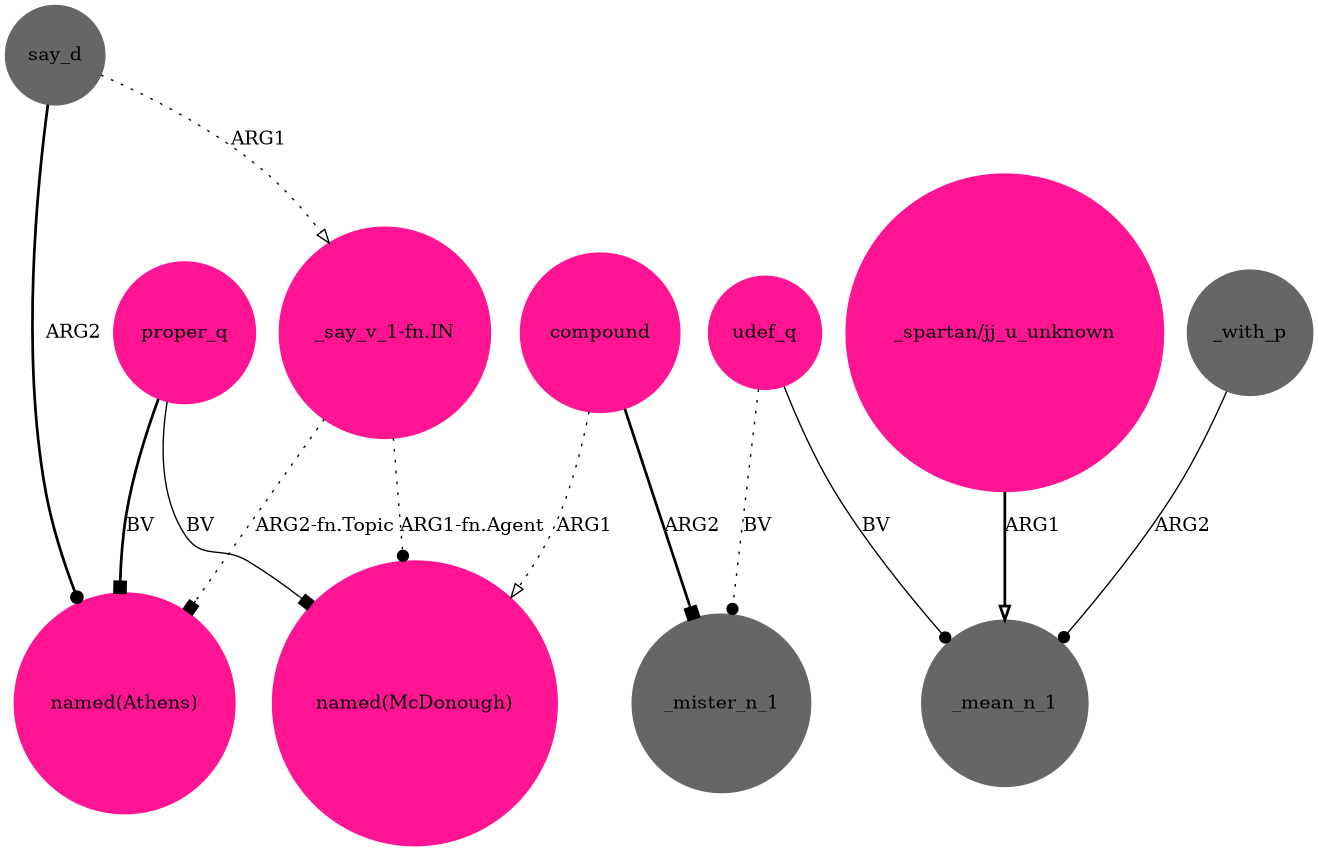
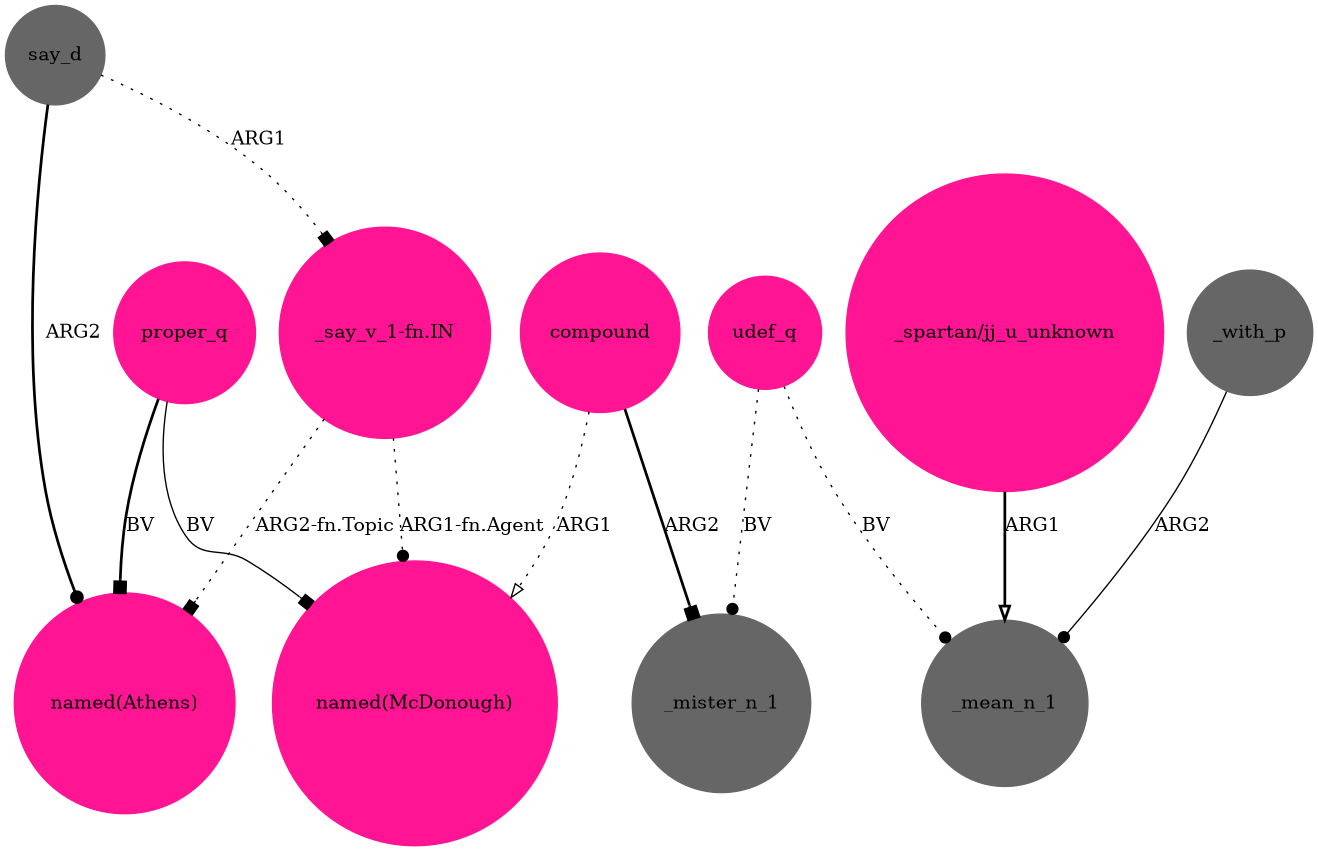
edge "say_d" -> "_say_v_1-fn.IN": arrowhead onormal -> box
edge "udef_q" -> "_mean_n_1": style solid -> dotted
